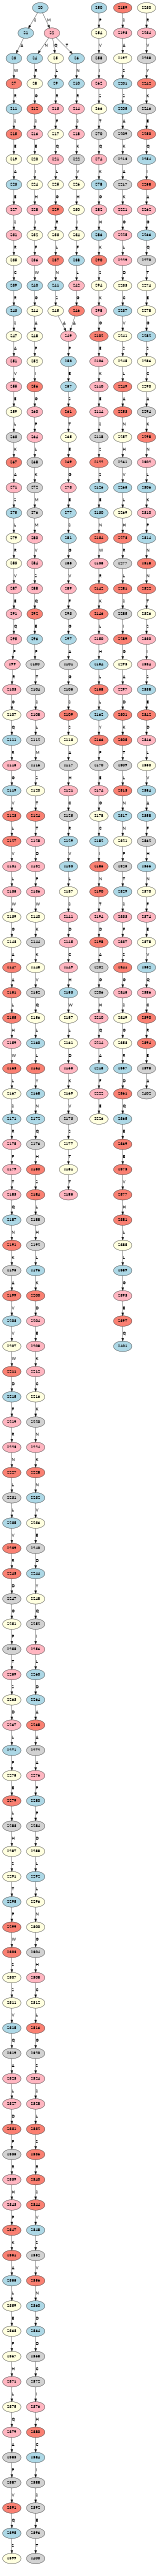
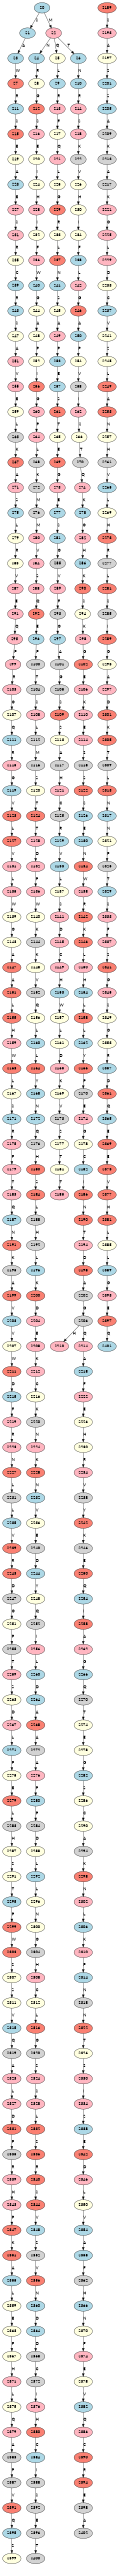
edge "S46" -> "S49": now "S46" -> "S50"
node "S318": fillcolor salmon -> lightgrey
edge "S210" -> "S214": now "S206" -> "S214"
edge "S226" -> "S230": added, label "H"
